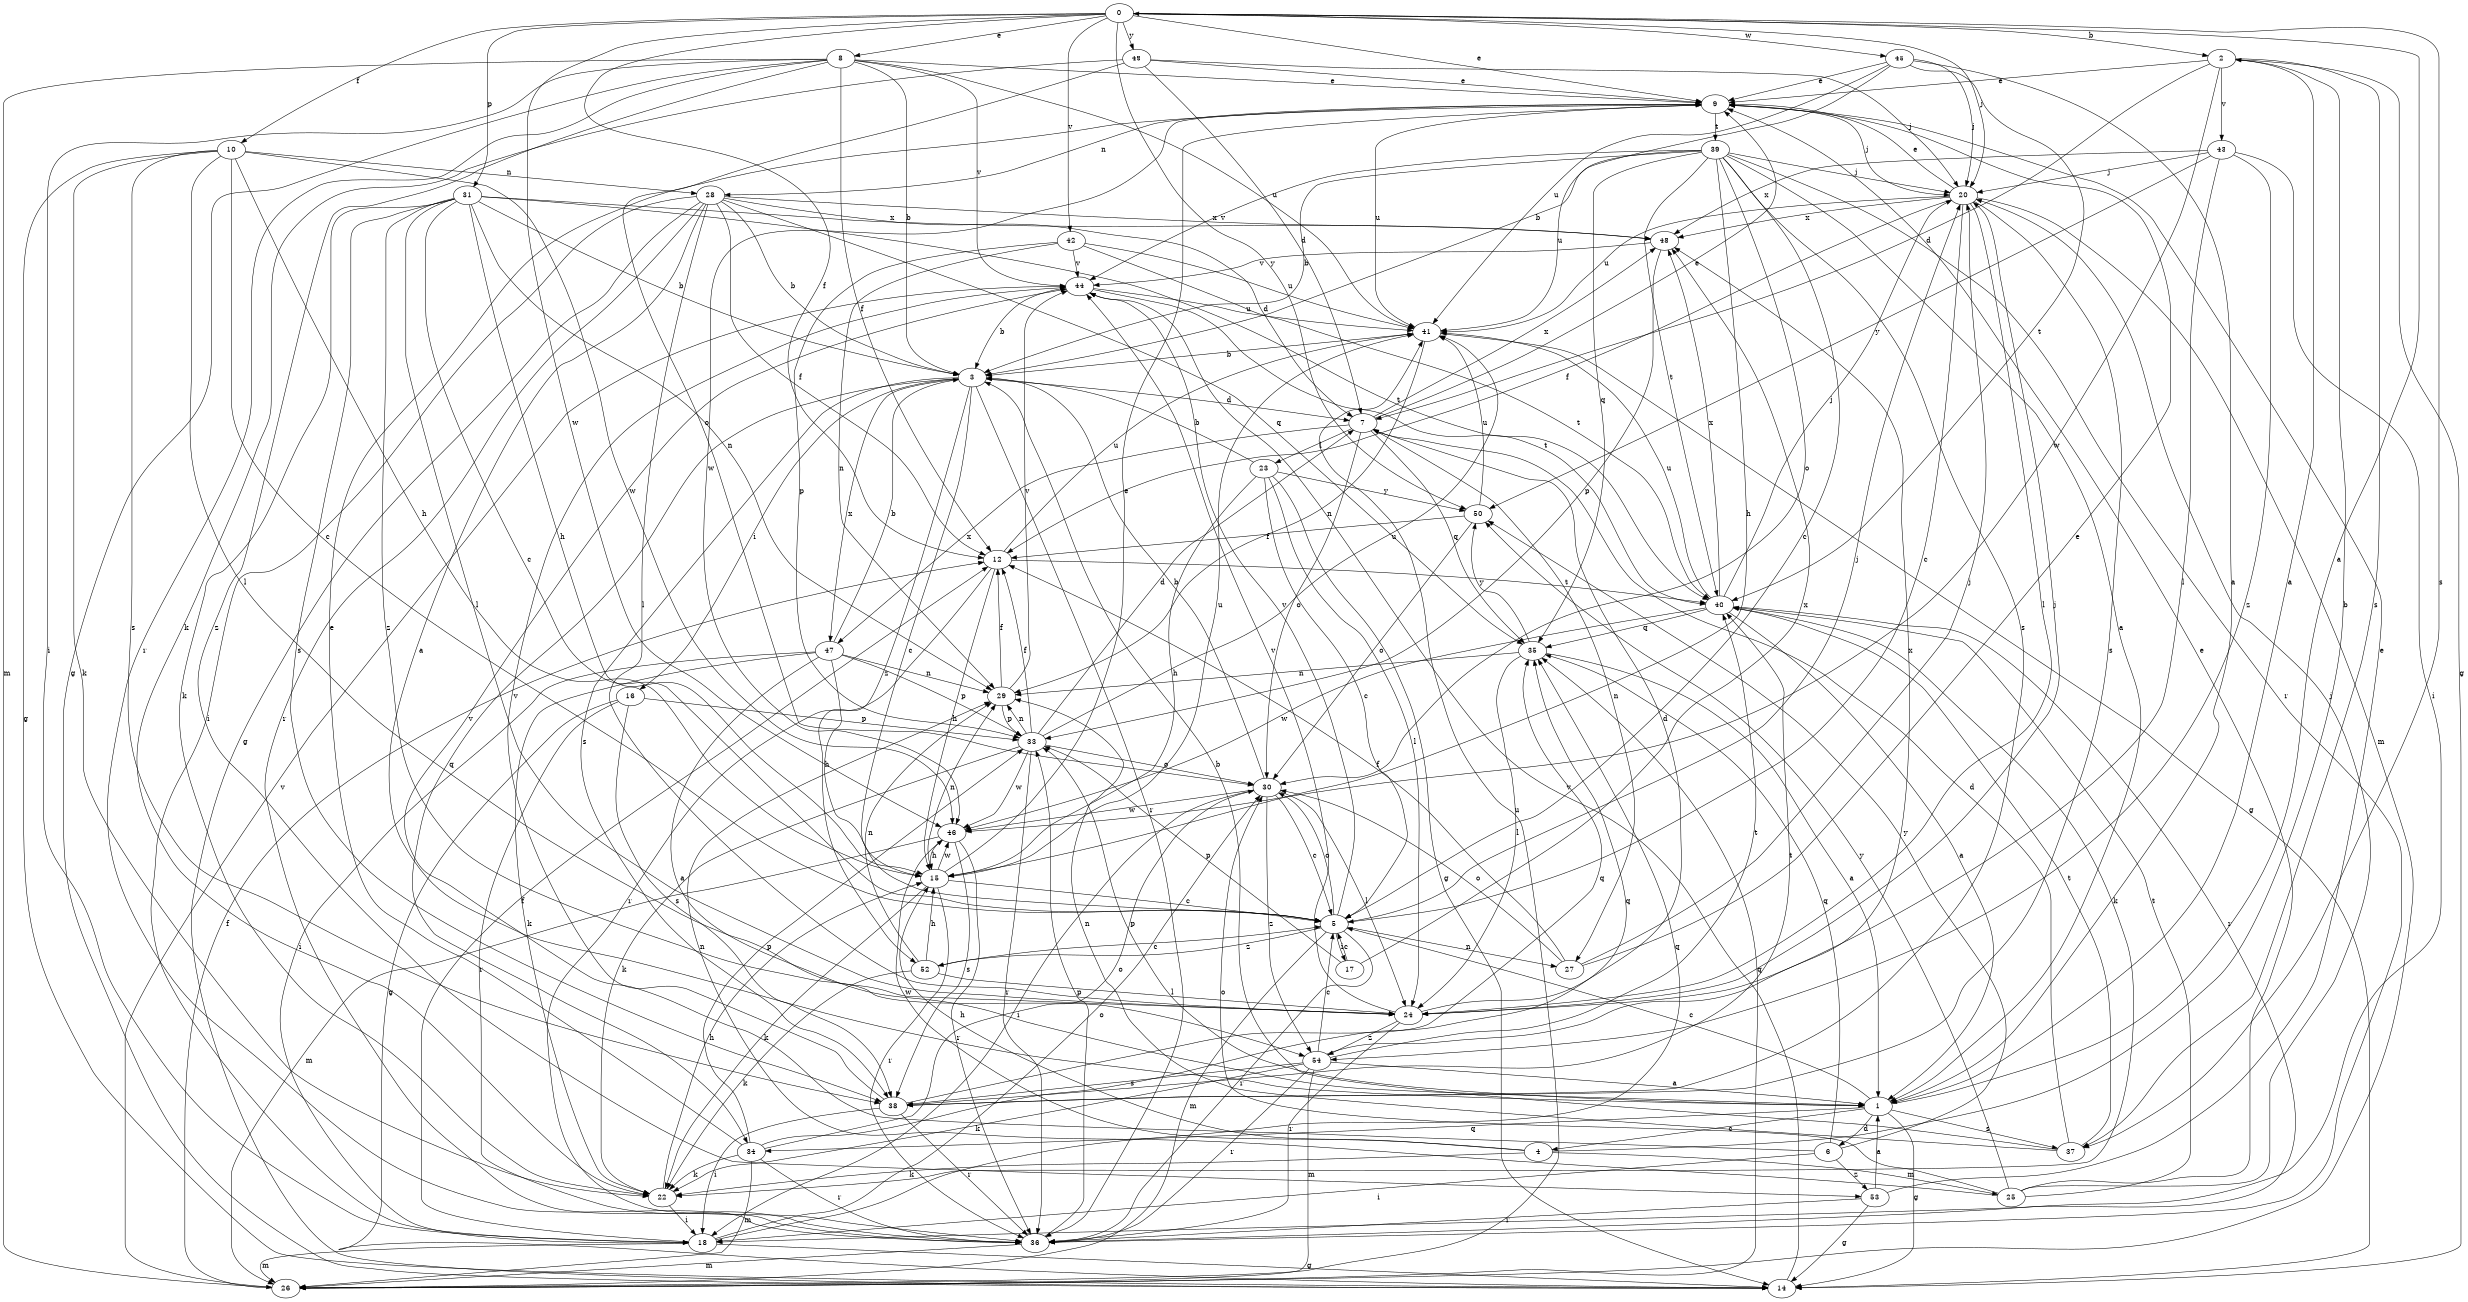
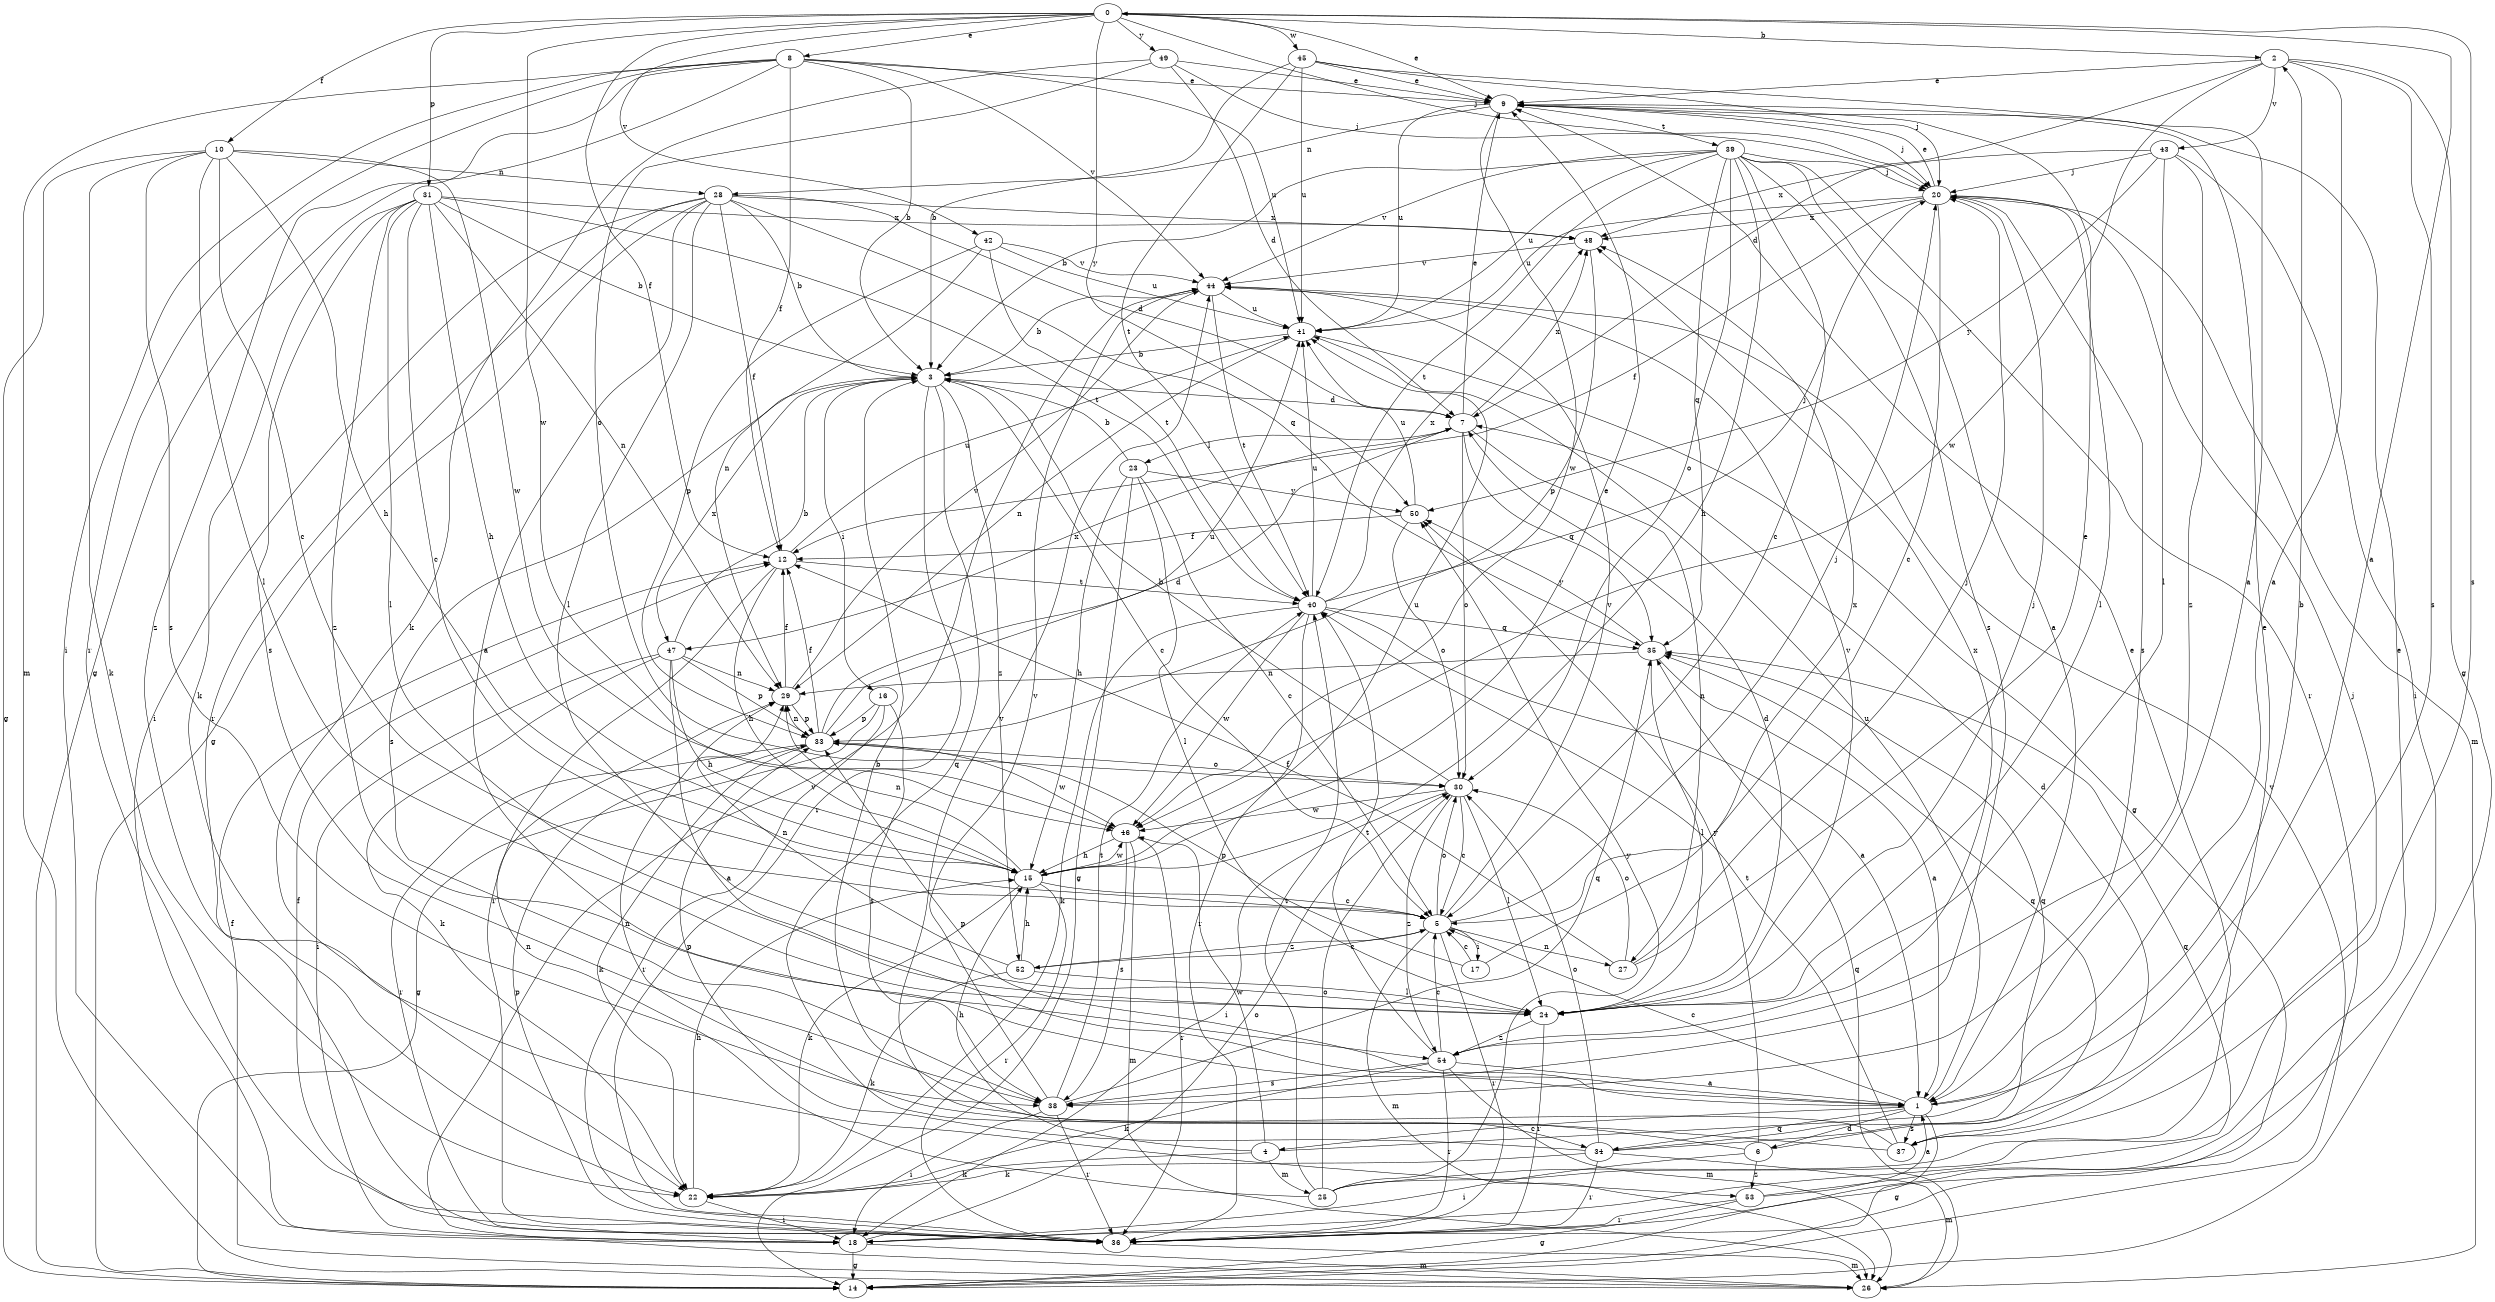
edge "26" -> "41": now "1" -> "41"
